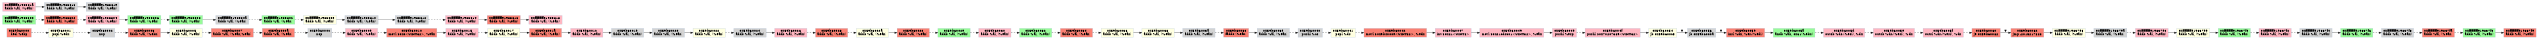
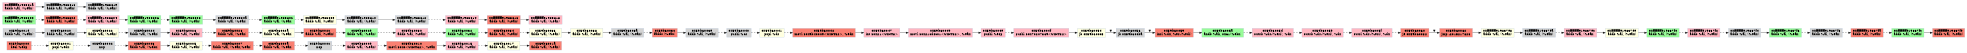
node "0x59b6001c addb %al, (%eax)": removed
